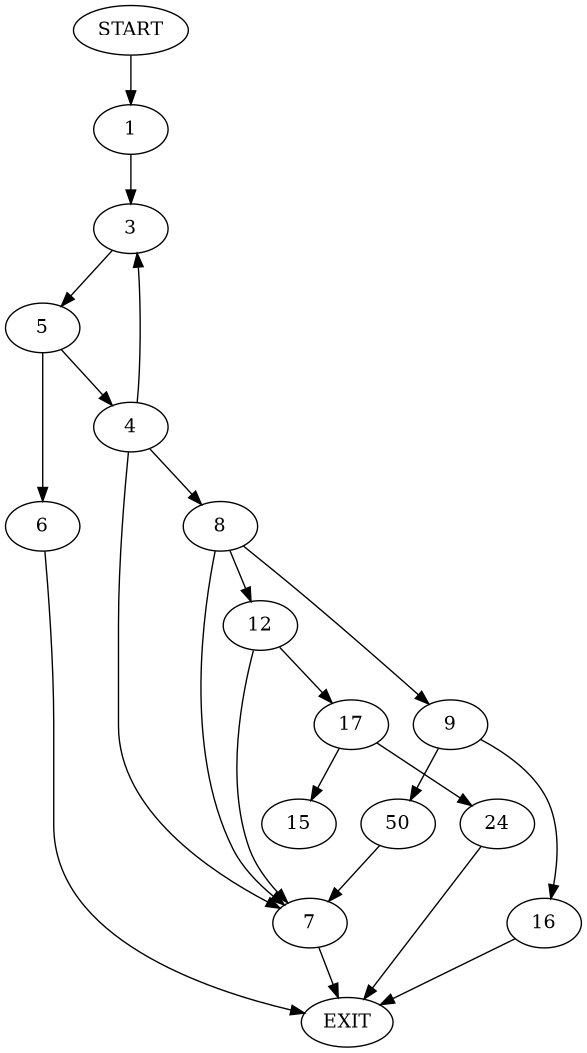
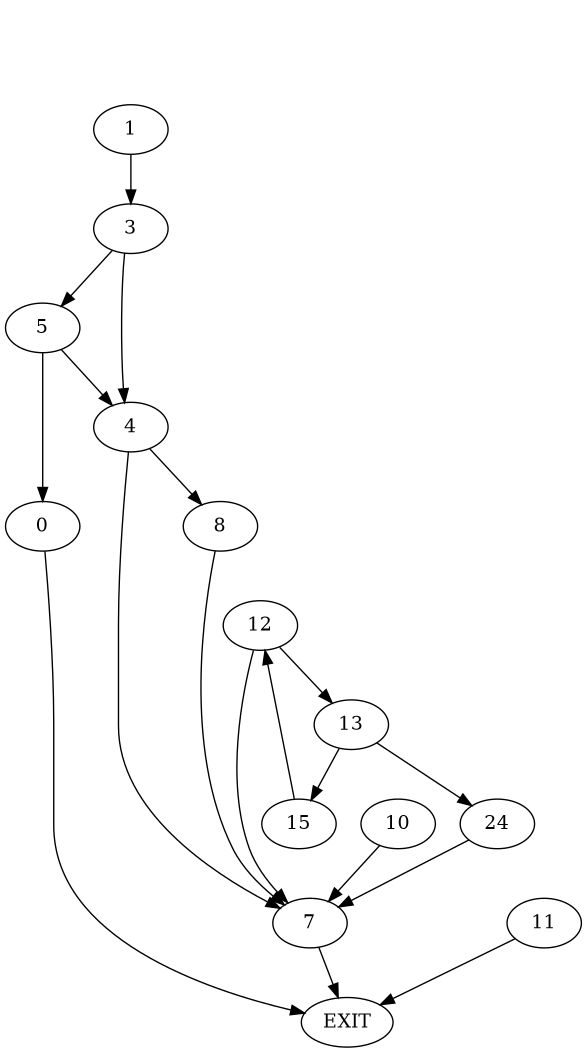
node "START": removed
edge "4" -> "3": reversed
node "6": label "6" -> "0"
edge "8" -> "12": now "15" -> "12"
node "17": label "17" -> "13"
node "9": removed
node "50": label "50" -> "10"
edge "24" -> "EXIT": now "24" -> "7"
node "16": label "16" -> "11"
